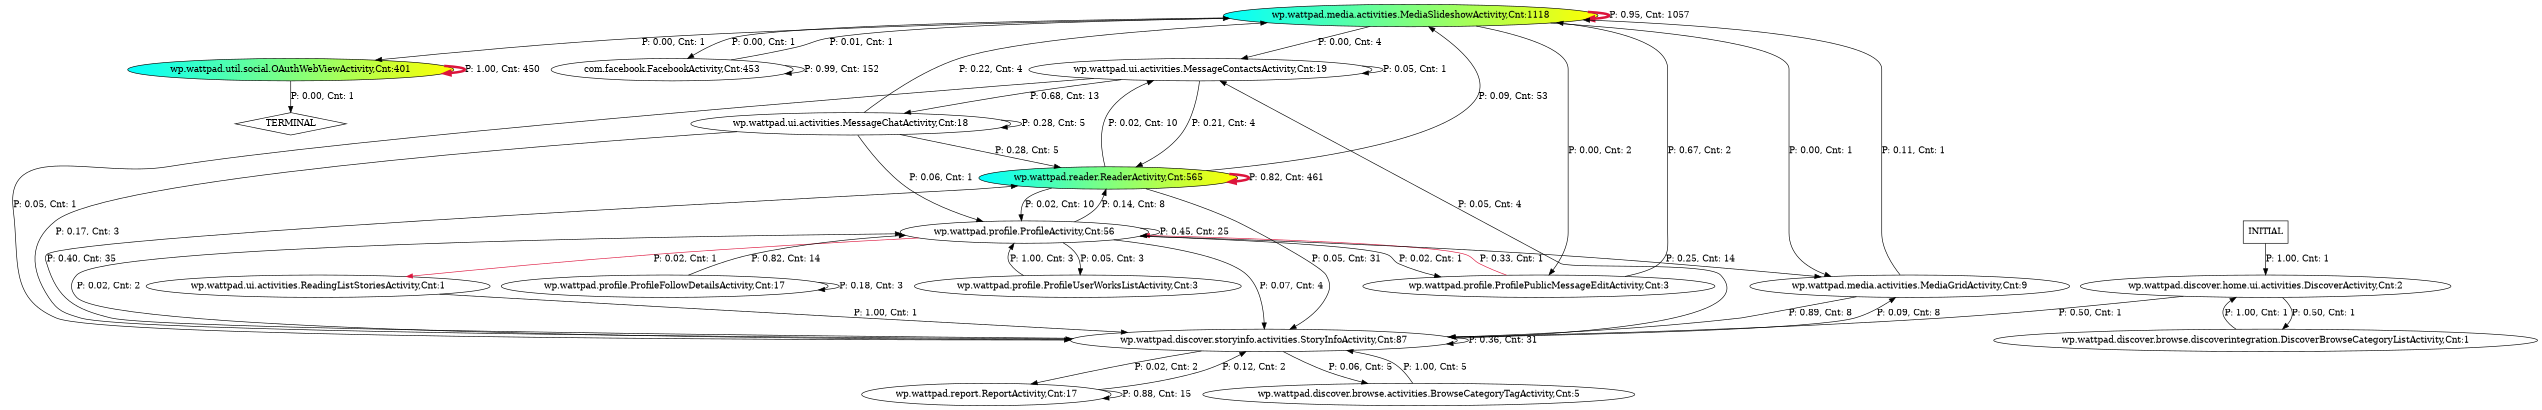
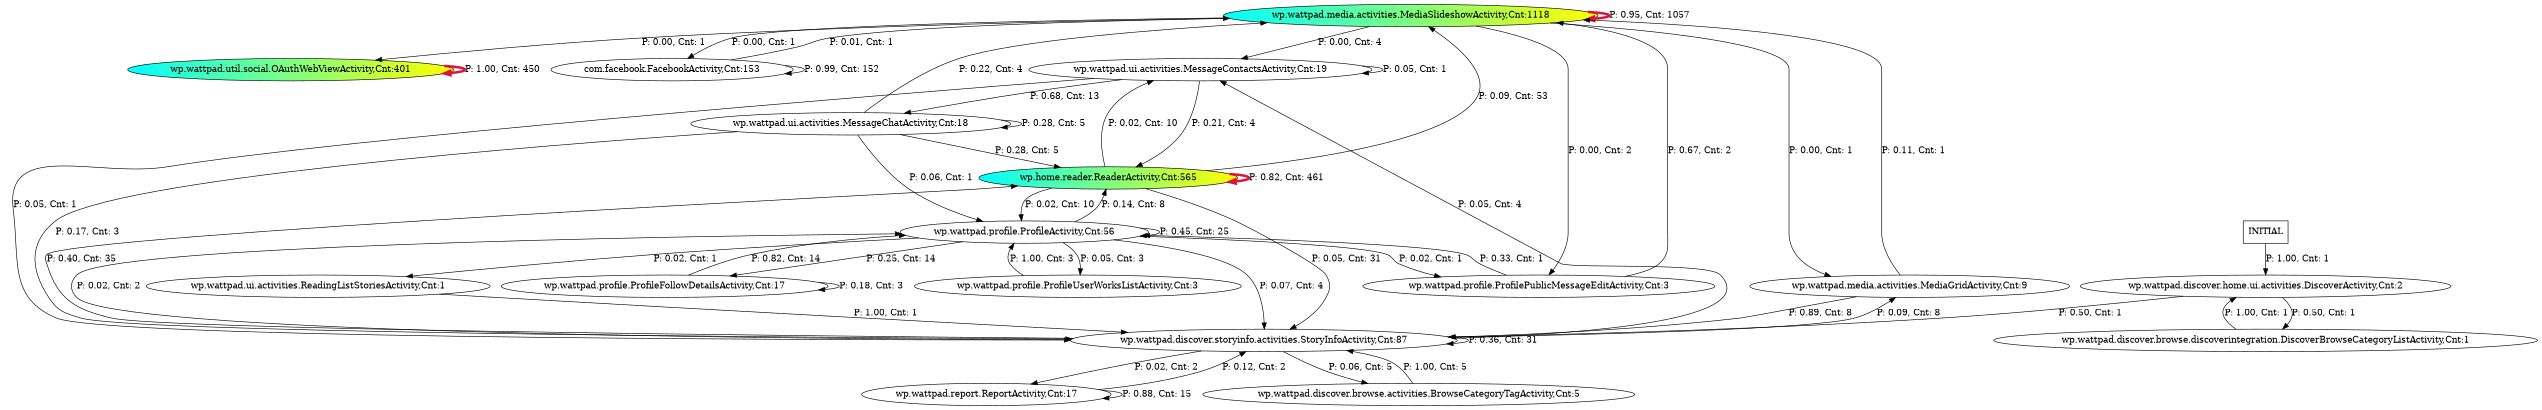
node "com.facebook.FacebookActivity,Cnt:453": label "com.facebook.FacebookActivity,Cnt:453" -> "com.facebook.FacebookActivity,Cnt:153"
node "TERMINAL": removed
node "wp.wattpad.reader.ReaderActivity,Cnt:565": label "wp.wattpad.reader.ReaderActivity,Cnt:565" -> "wp.home.reader.ReaderActivity,Cnt:565"
edge "wp.wattpad.profile.ProfilePublicMessageEditActivity,Cnt:3" -> "wp.wattpad.profile.ProfileActivity,Cnt:56": color crimson -> black
edge "wp.wattpad.profile.ProfileActivity,Cnt:56" -> "wp.wattpad.media.activities.MediaGridActivity,Cnt:9": now "wp.wattpad.profile.ProfileActivity,Cnt:56" -> "wp.wattpad.profile.ProfileFollowDetailsActivity,Cnt:17"
edge "wp.wattpad.profile.ProfileActivity,Cnt:56" -> "wp.wattpad.ui.activities.ReadingListStoriesActivity,Cnt:1": color crimson -> black
